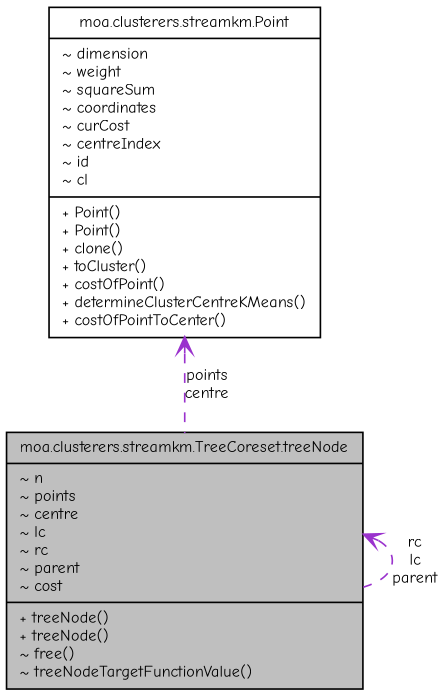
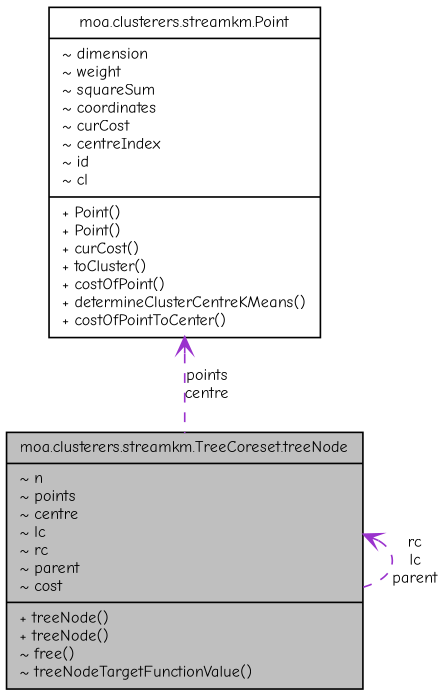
node "moa.clusterers.streamkm.Point": text "+ clone()" -> "+ curCost()"
